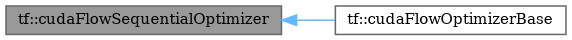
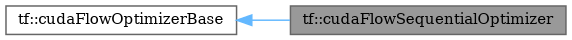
edge "tf::cudaFlowOptimizerBase" -> "tf::cudaFlowSequentialOptimizer": reversed
